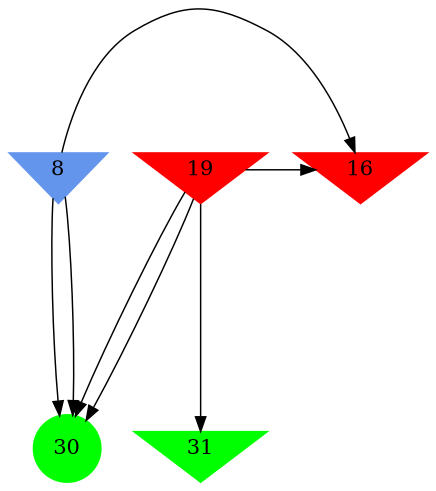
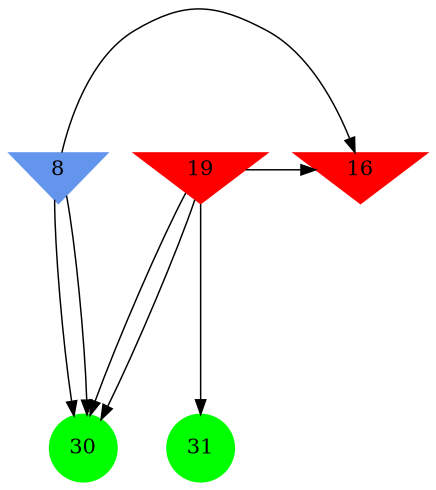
node "31": shape invtriangle -> circle
